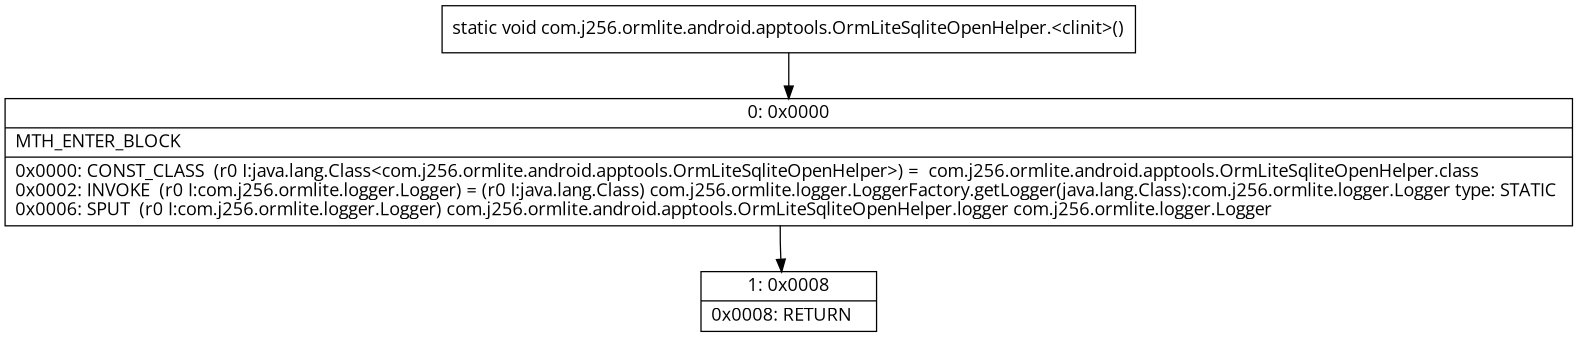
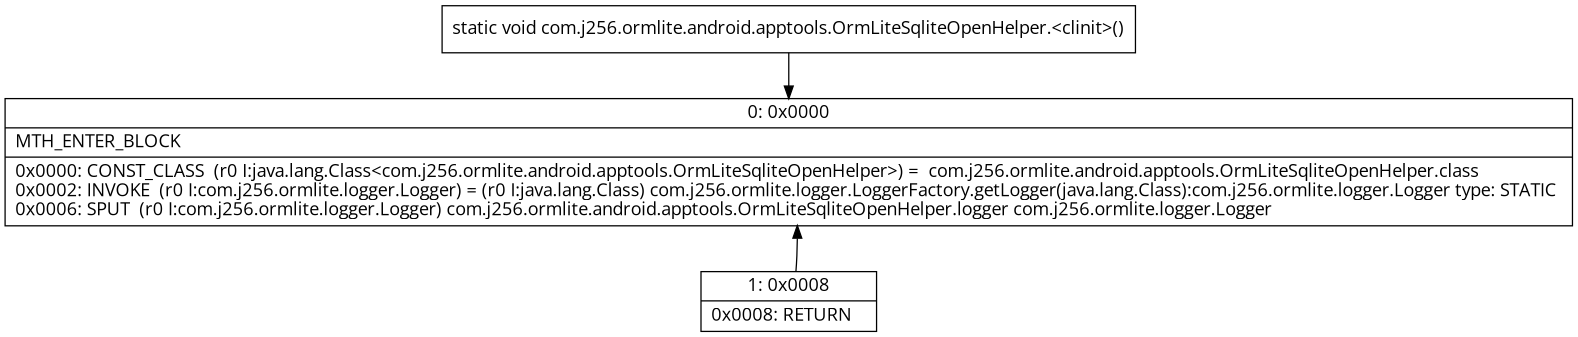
edge "0: 0x0000" -> "1: 0x0008": reversed
